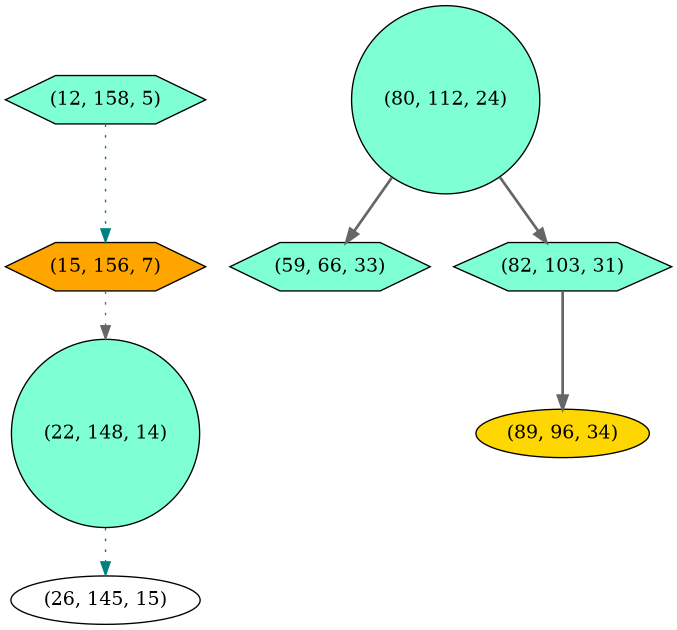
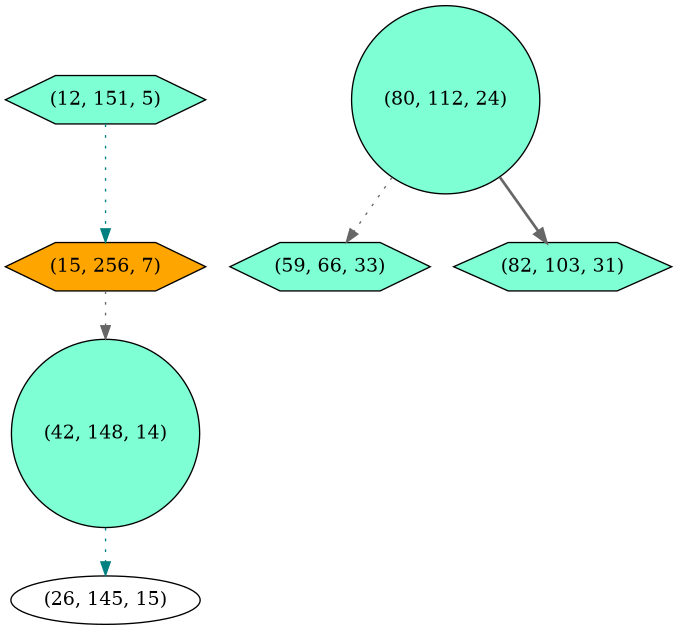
node "(12, 158, 5)": label "(12, 158, 5)" -> "(12, 151, 5)"
edge "(80, 112, 24)" -> "(59, 66, 33)": style bold -> dotted
node "(15, 156, 7)": label "(15, 156, 7)" -> "(15, 256, 7)"
node "(22, 148, 14)": label "(22, 148, 14)" -> "(42, 148, 14)"
node "(89, 96, 34)": removed
